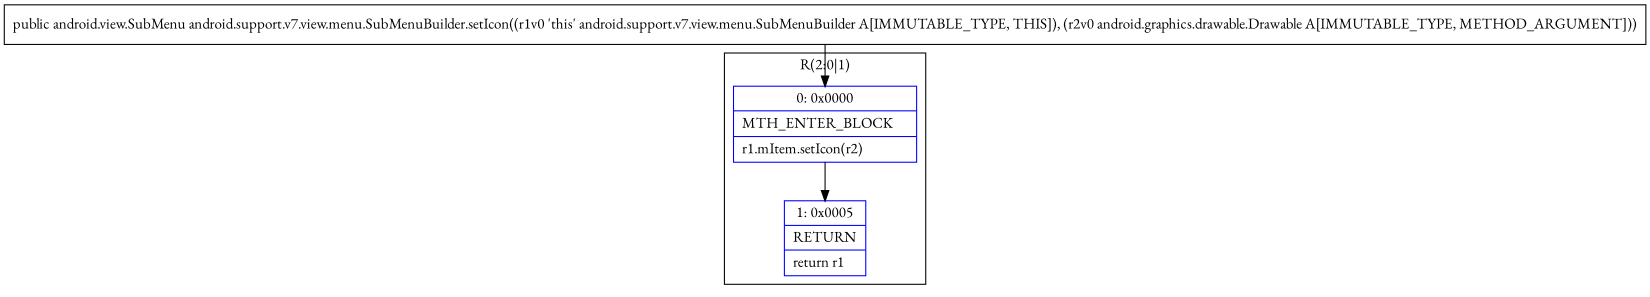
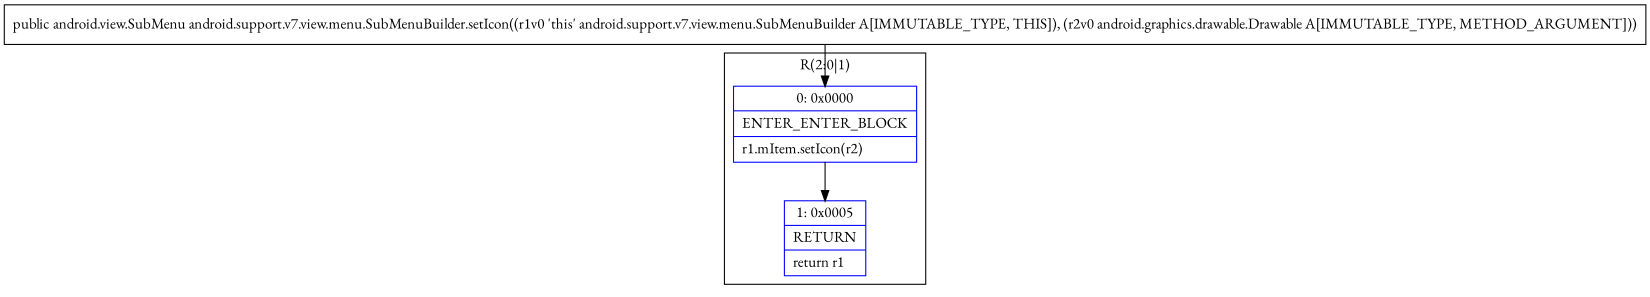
node "0: 0x0000": text "MTH_ENTER_BLOCK" -> "ENTER_ENTER_BLOCK"
